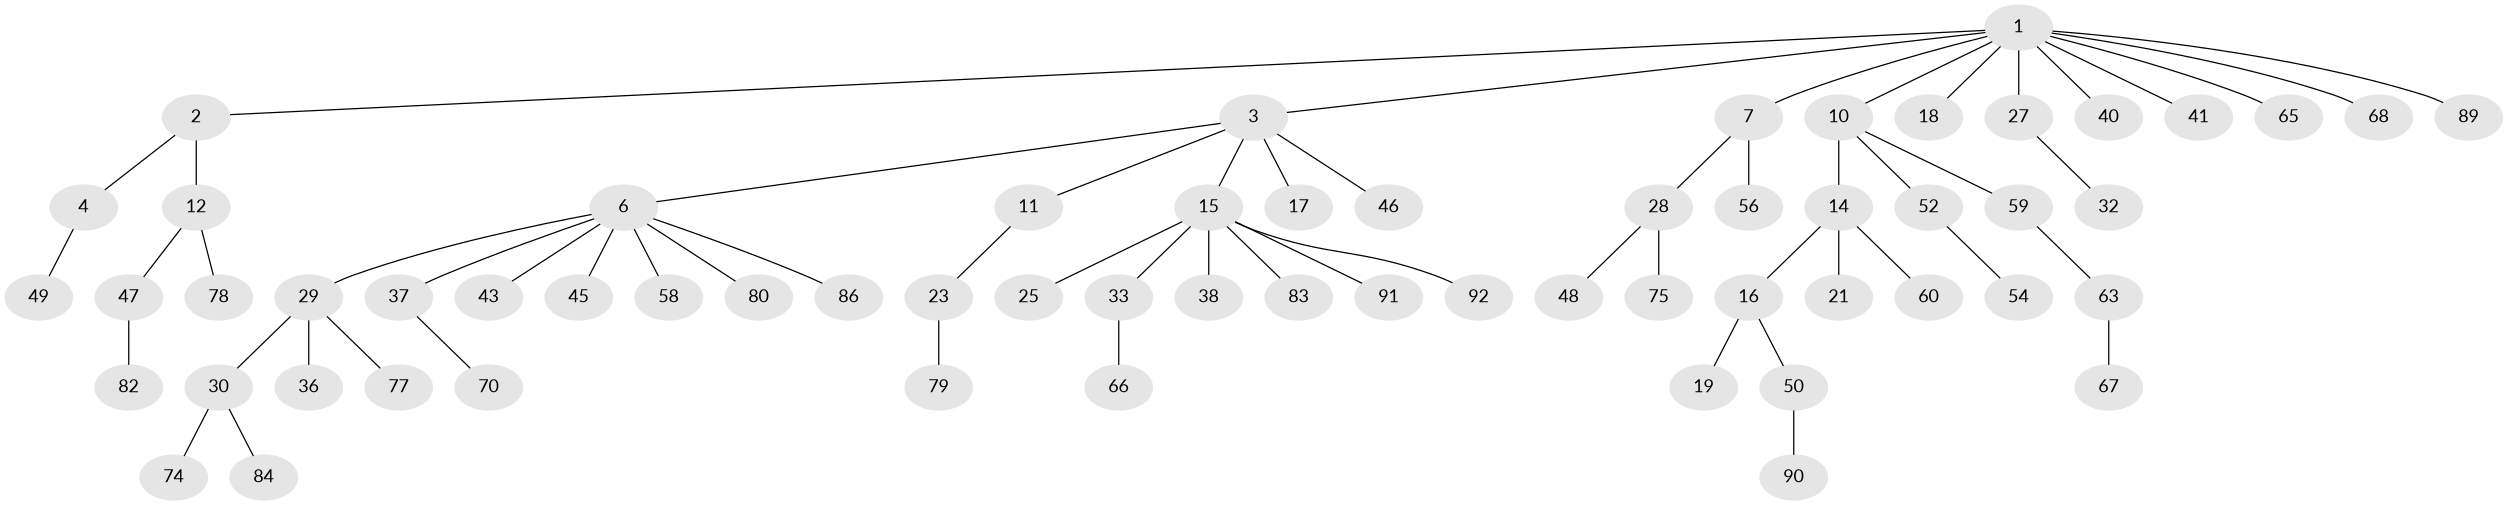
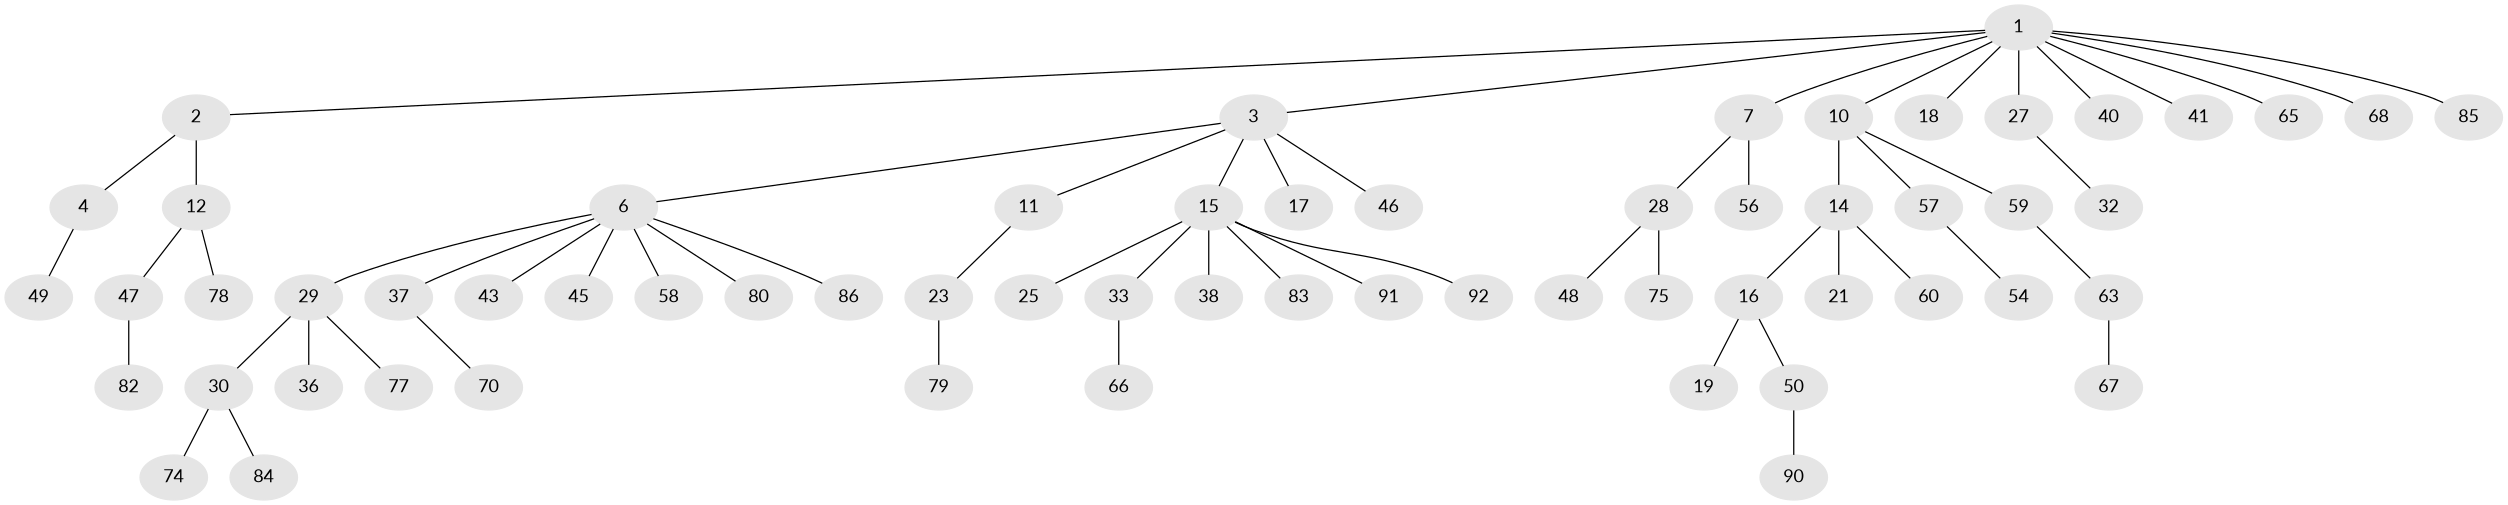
node "89": label "89" -> "85"
node "52": label "52" -> "57"
